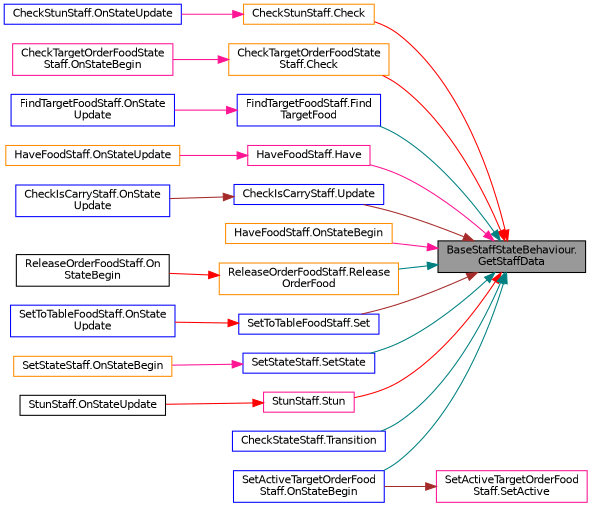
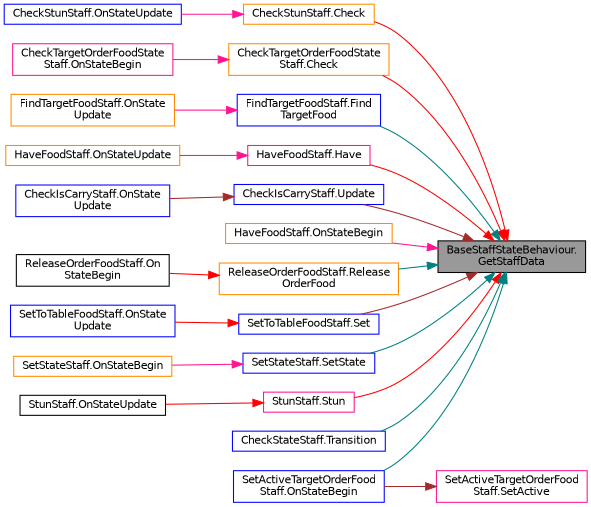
node "FindTargetFoodStaff.OnState Update": color blue -> darkorange
edge "HaveFoodStaff.Have" -> "BaseStaffStateBehaviour. GetStaffData": color deeppink -> red
